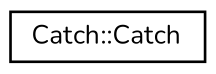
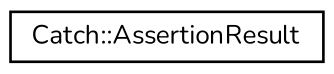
node "Catch::Catch": label "Catch::Catch" -> "Catch::AssertionResult"
